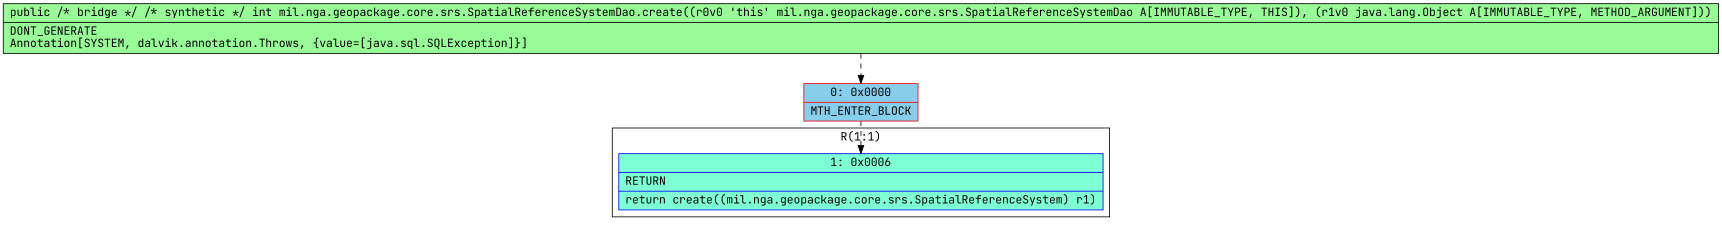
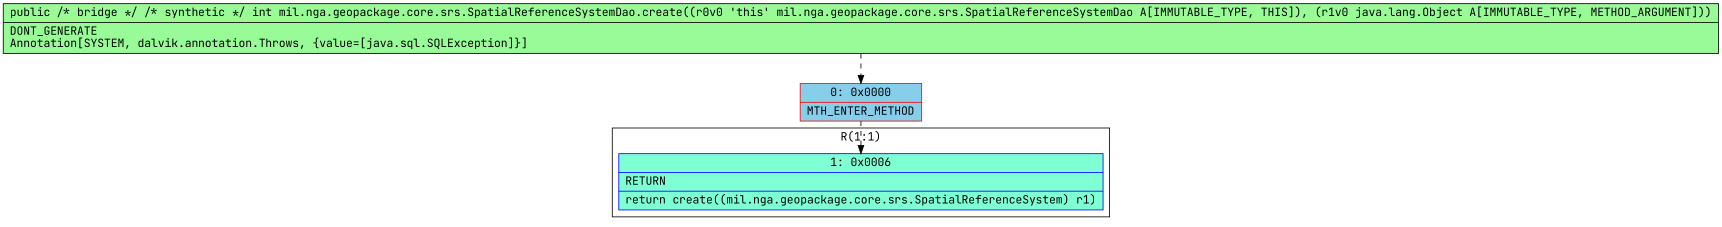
node "0: 0x0000": text "MTH_ENTER_BLOCK" -> "MTH_ENTER_METHOD"
